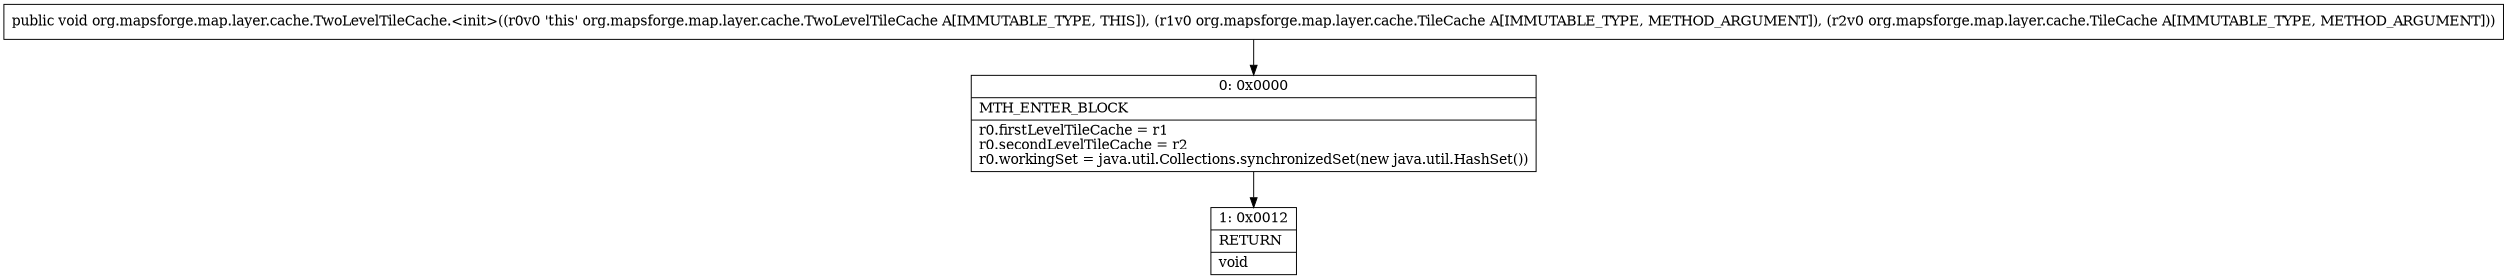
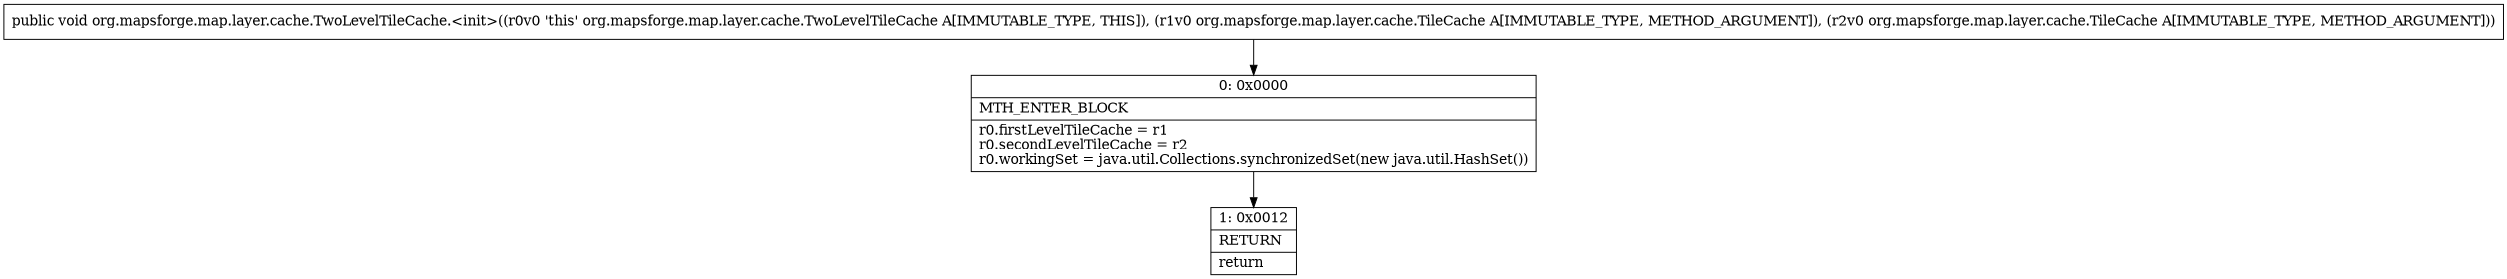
node "1: 0x0012": text "void" -> "return"
